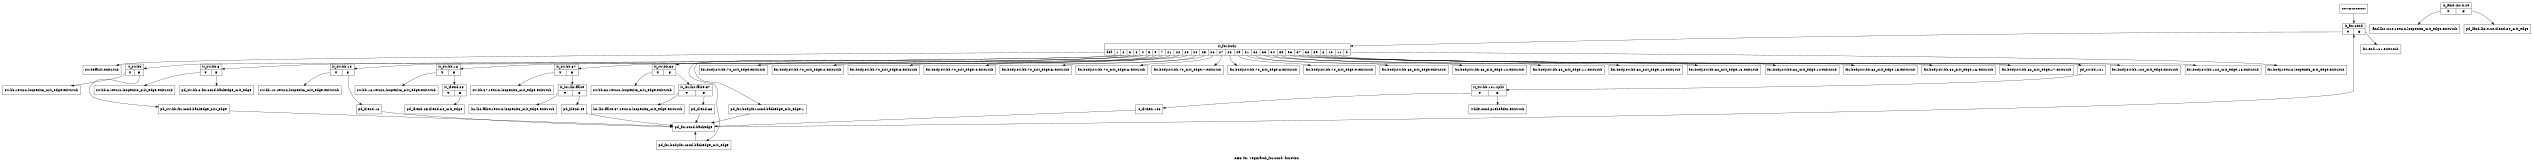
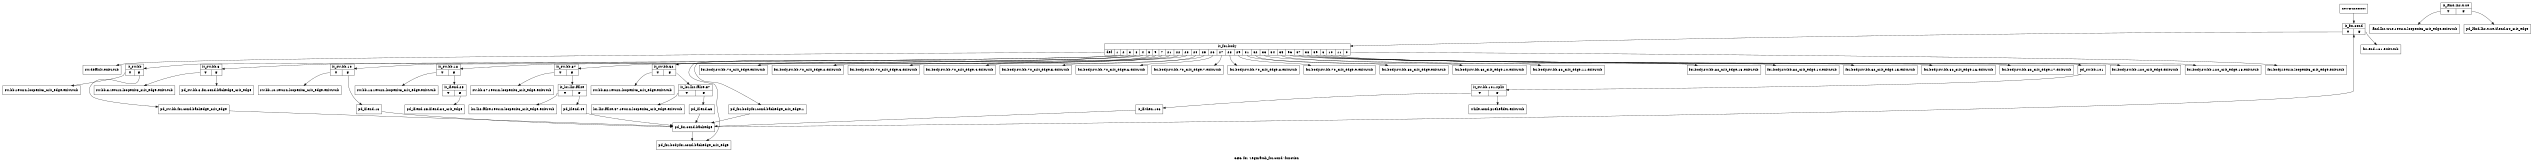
node "for.body.sw.bb.82_crit_edge.12.exitStub": removed
edge "pd_for.body.for.cond.backedge_crit_edge" -> "pd_for.cond.backedge": reversed
